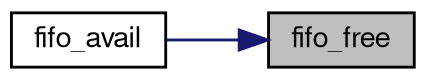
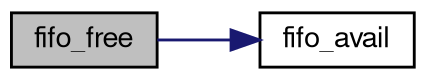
edge "fifo_avail" -> "fifo_free": reversed
